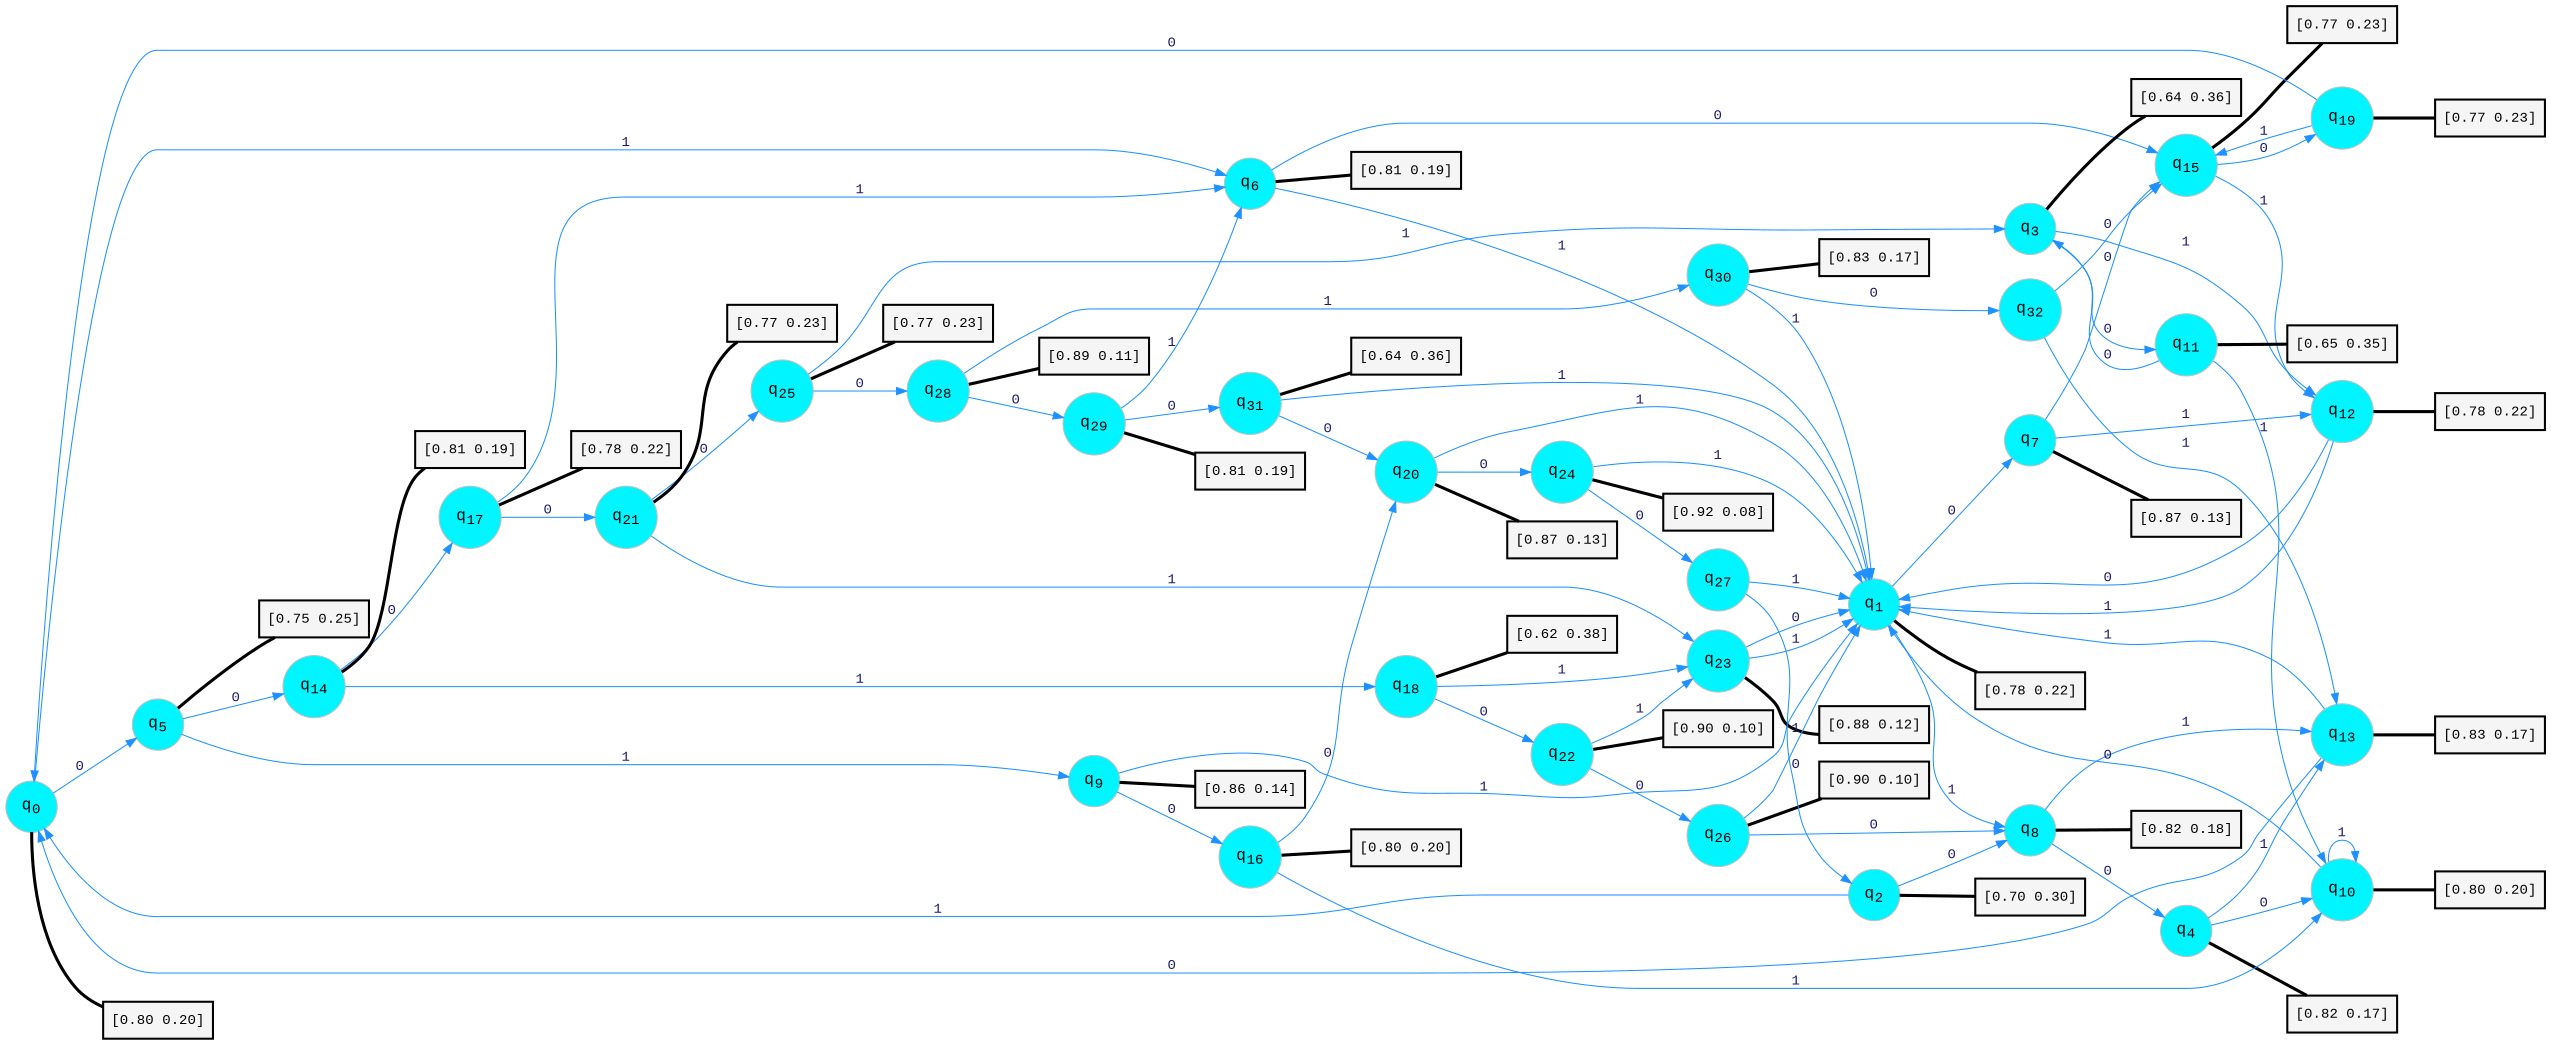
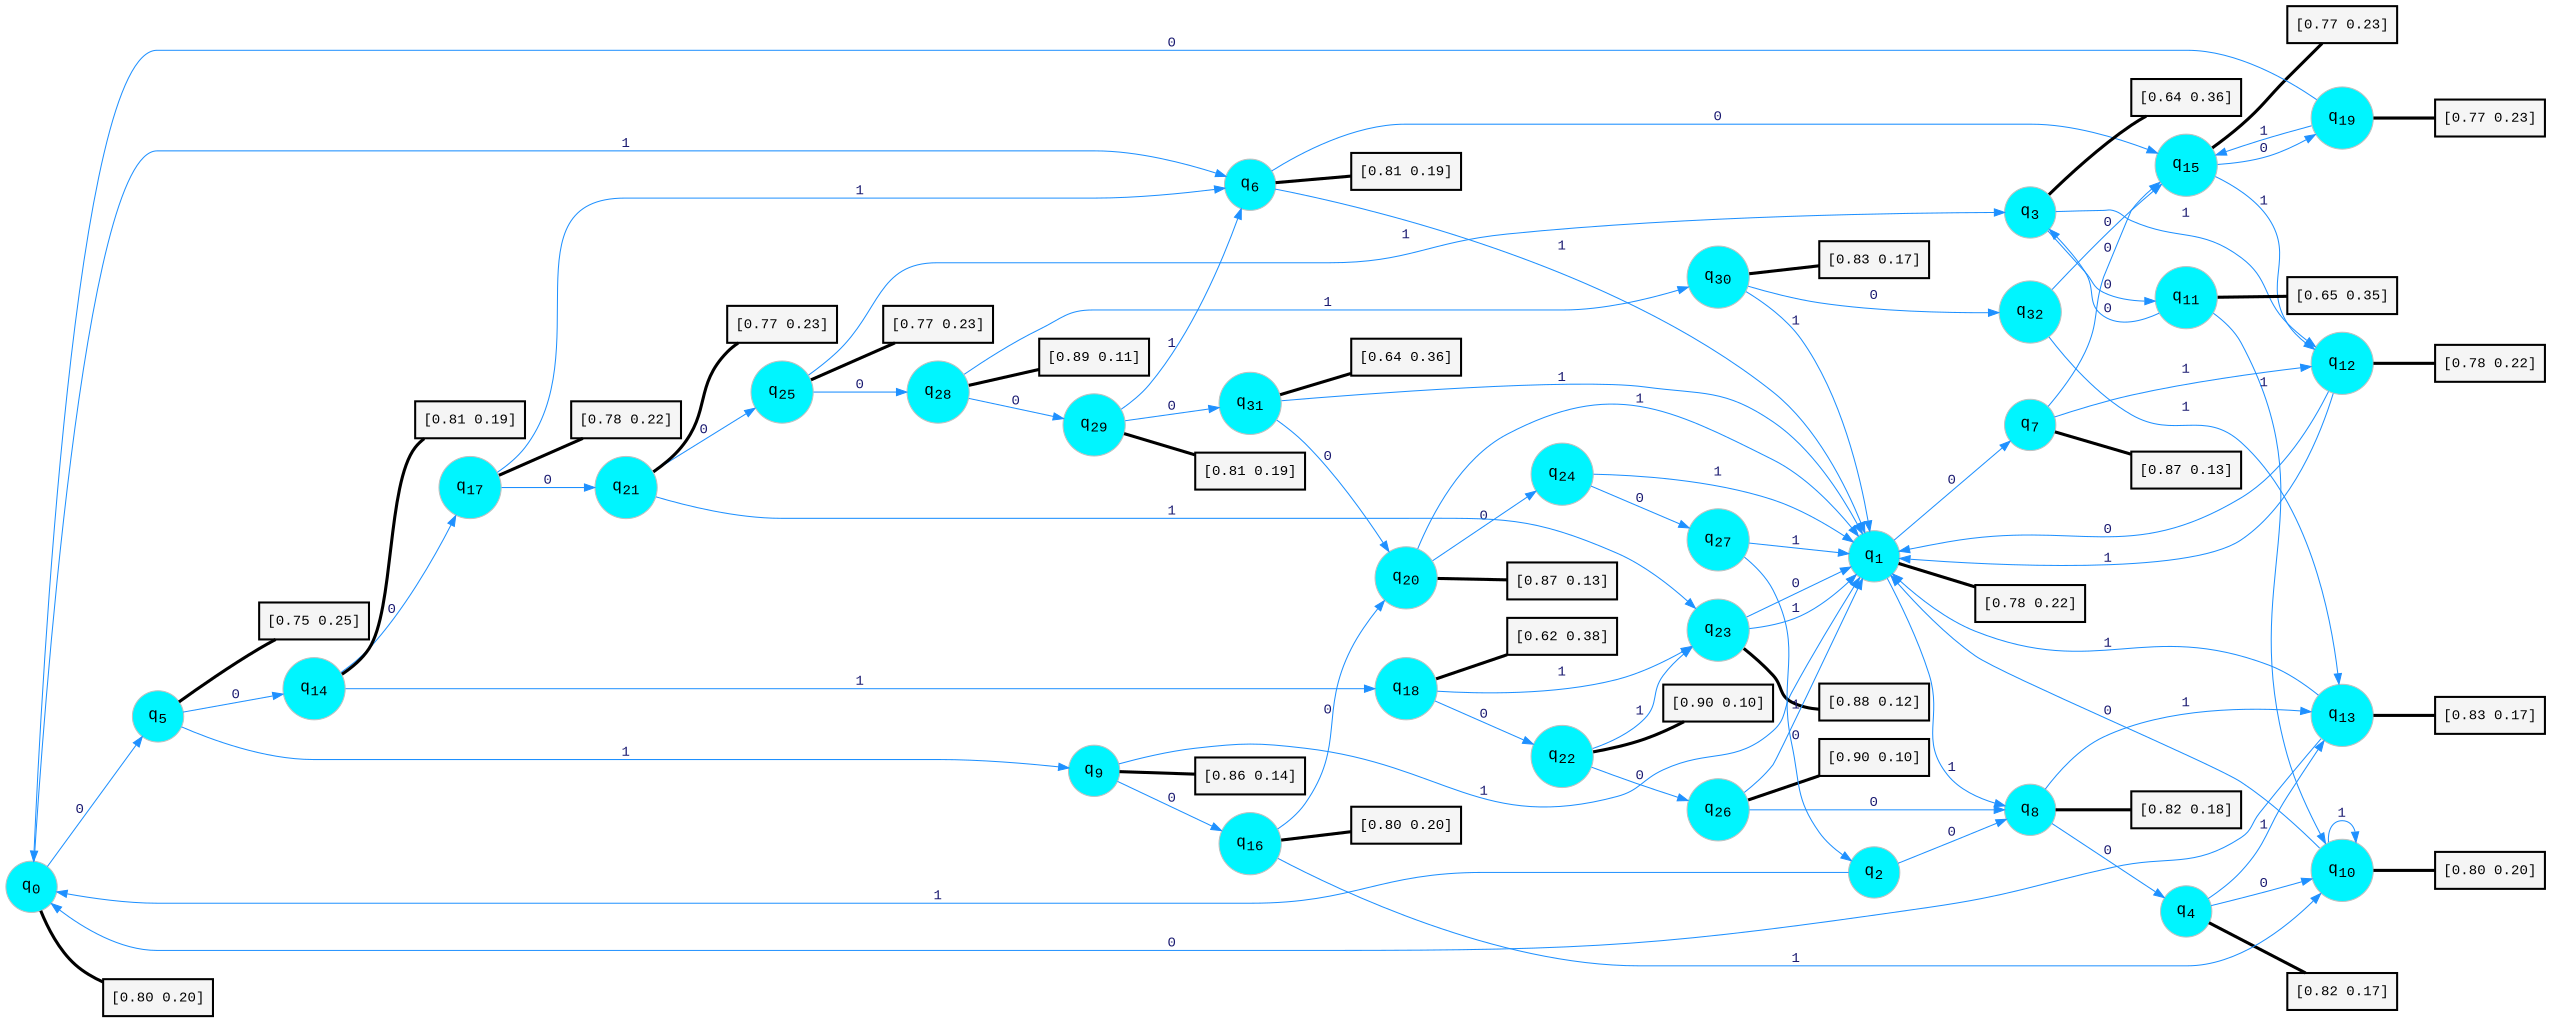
node "[0.92 0.08]": removed
node "[0.70 0.30]": removed
